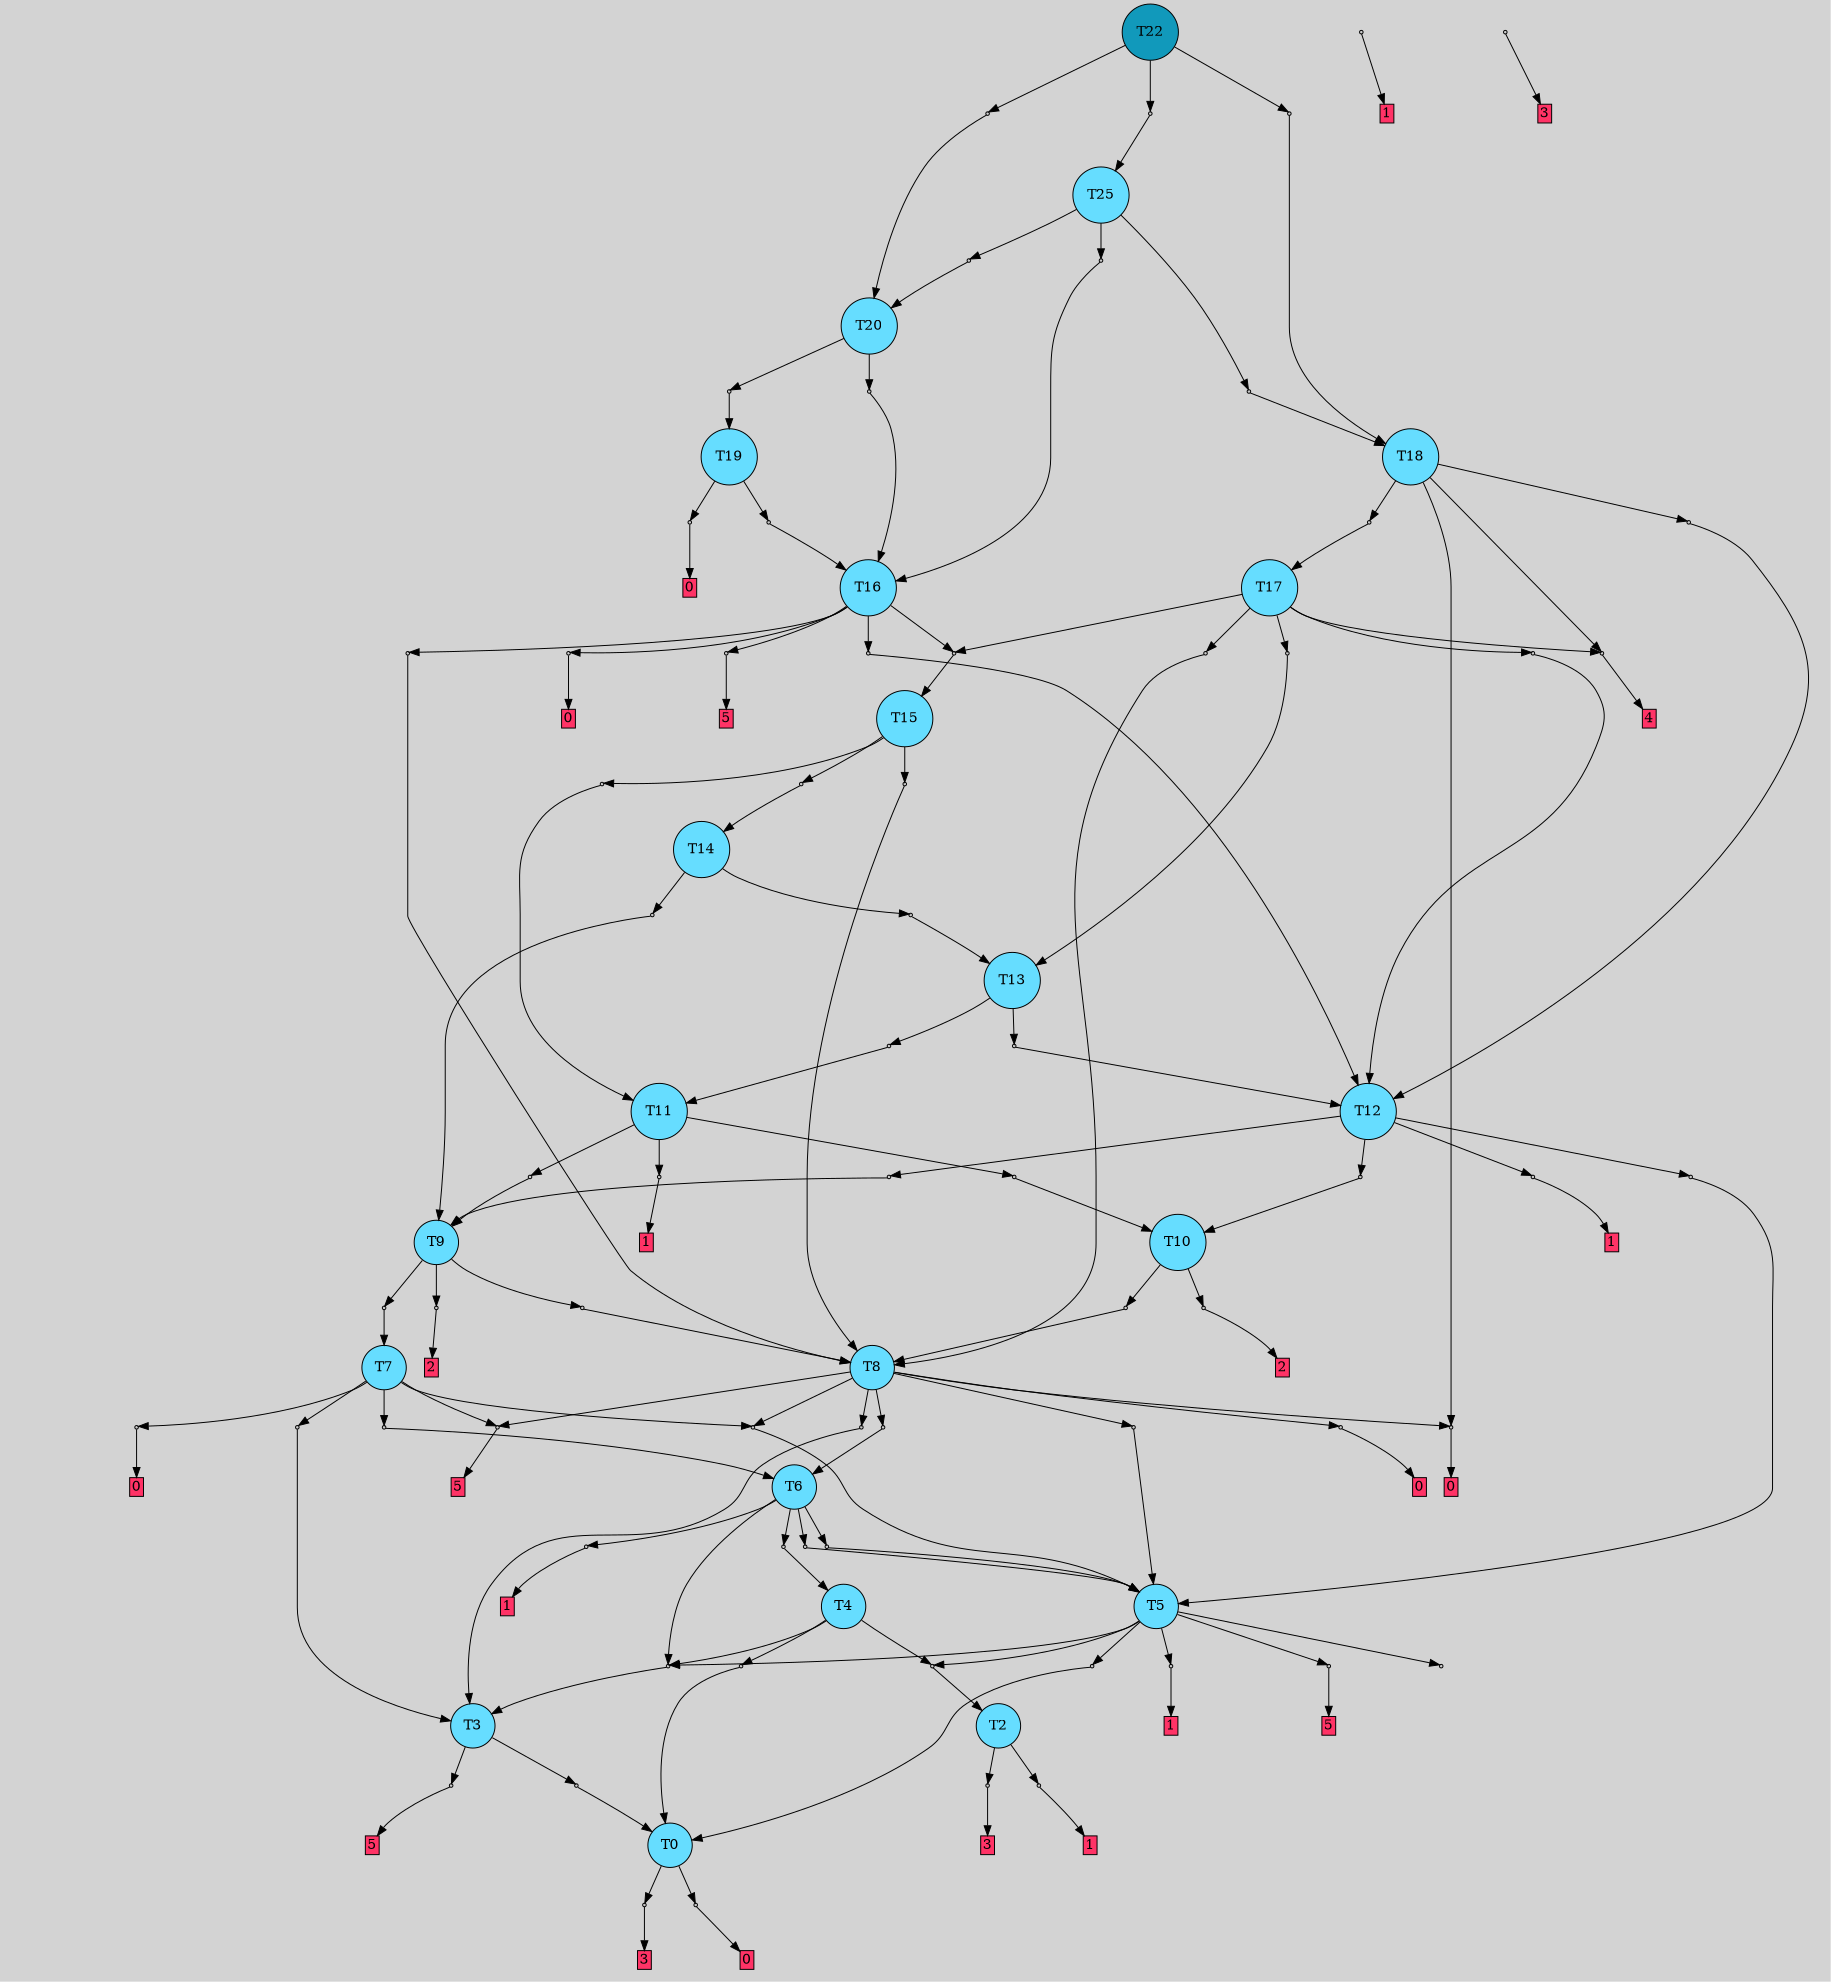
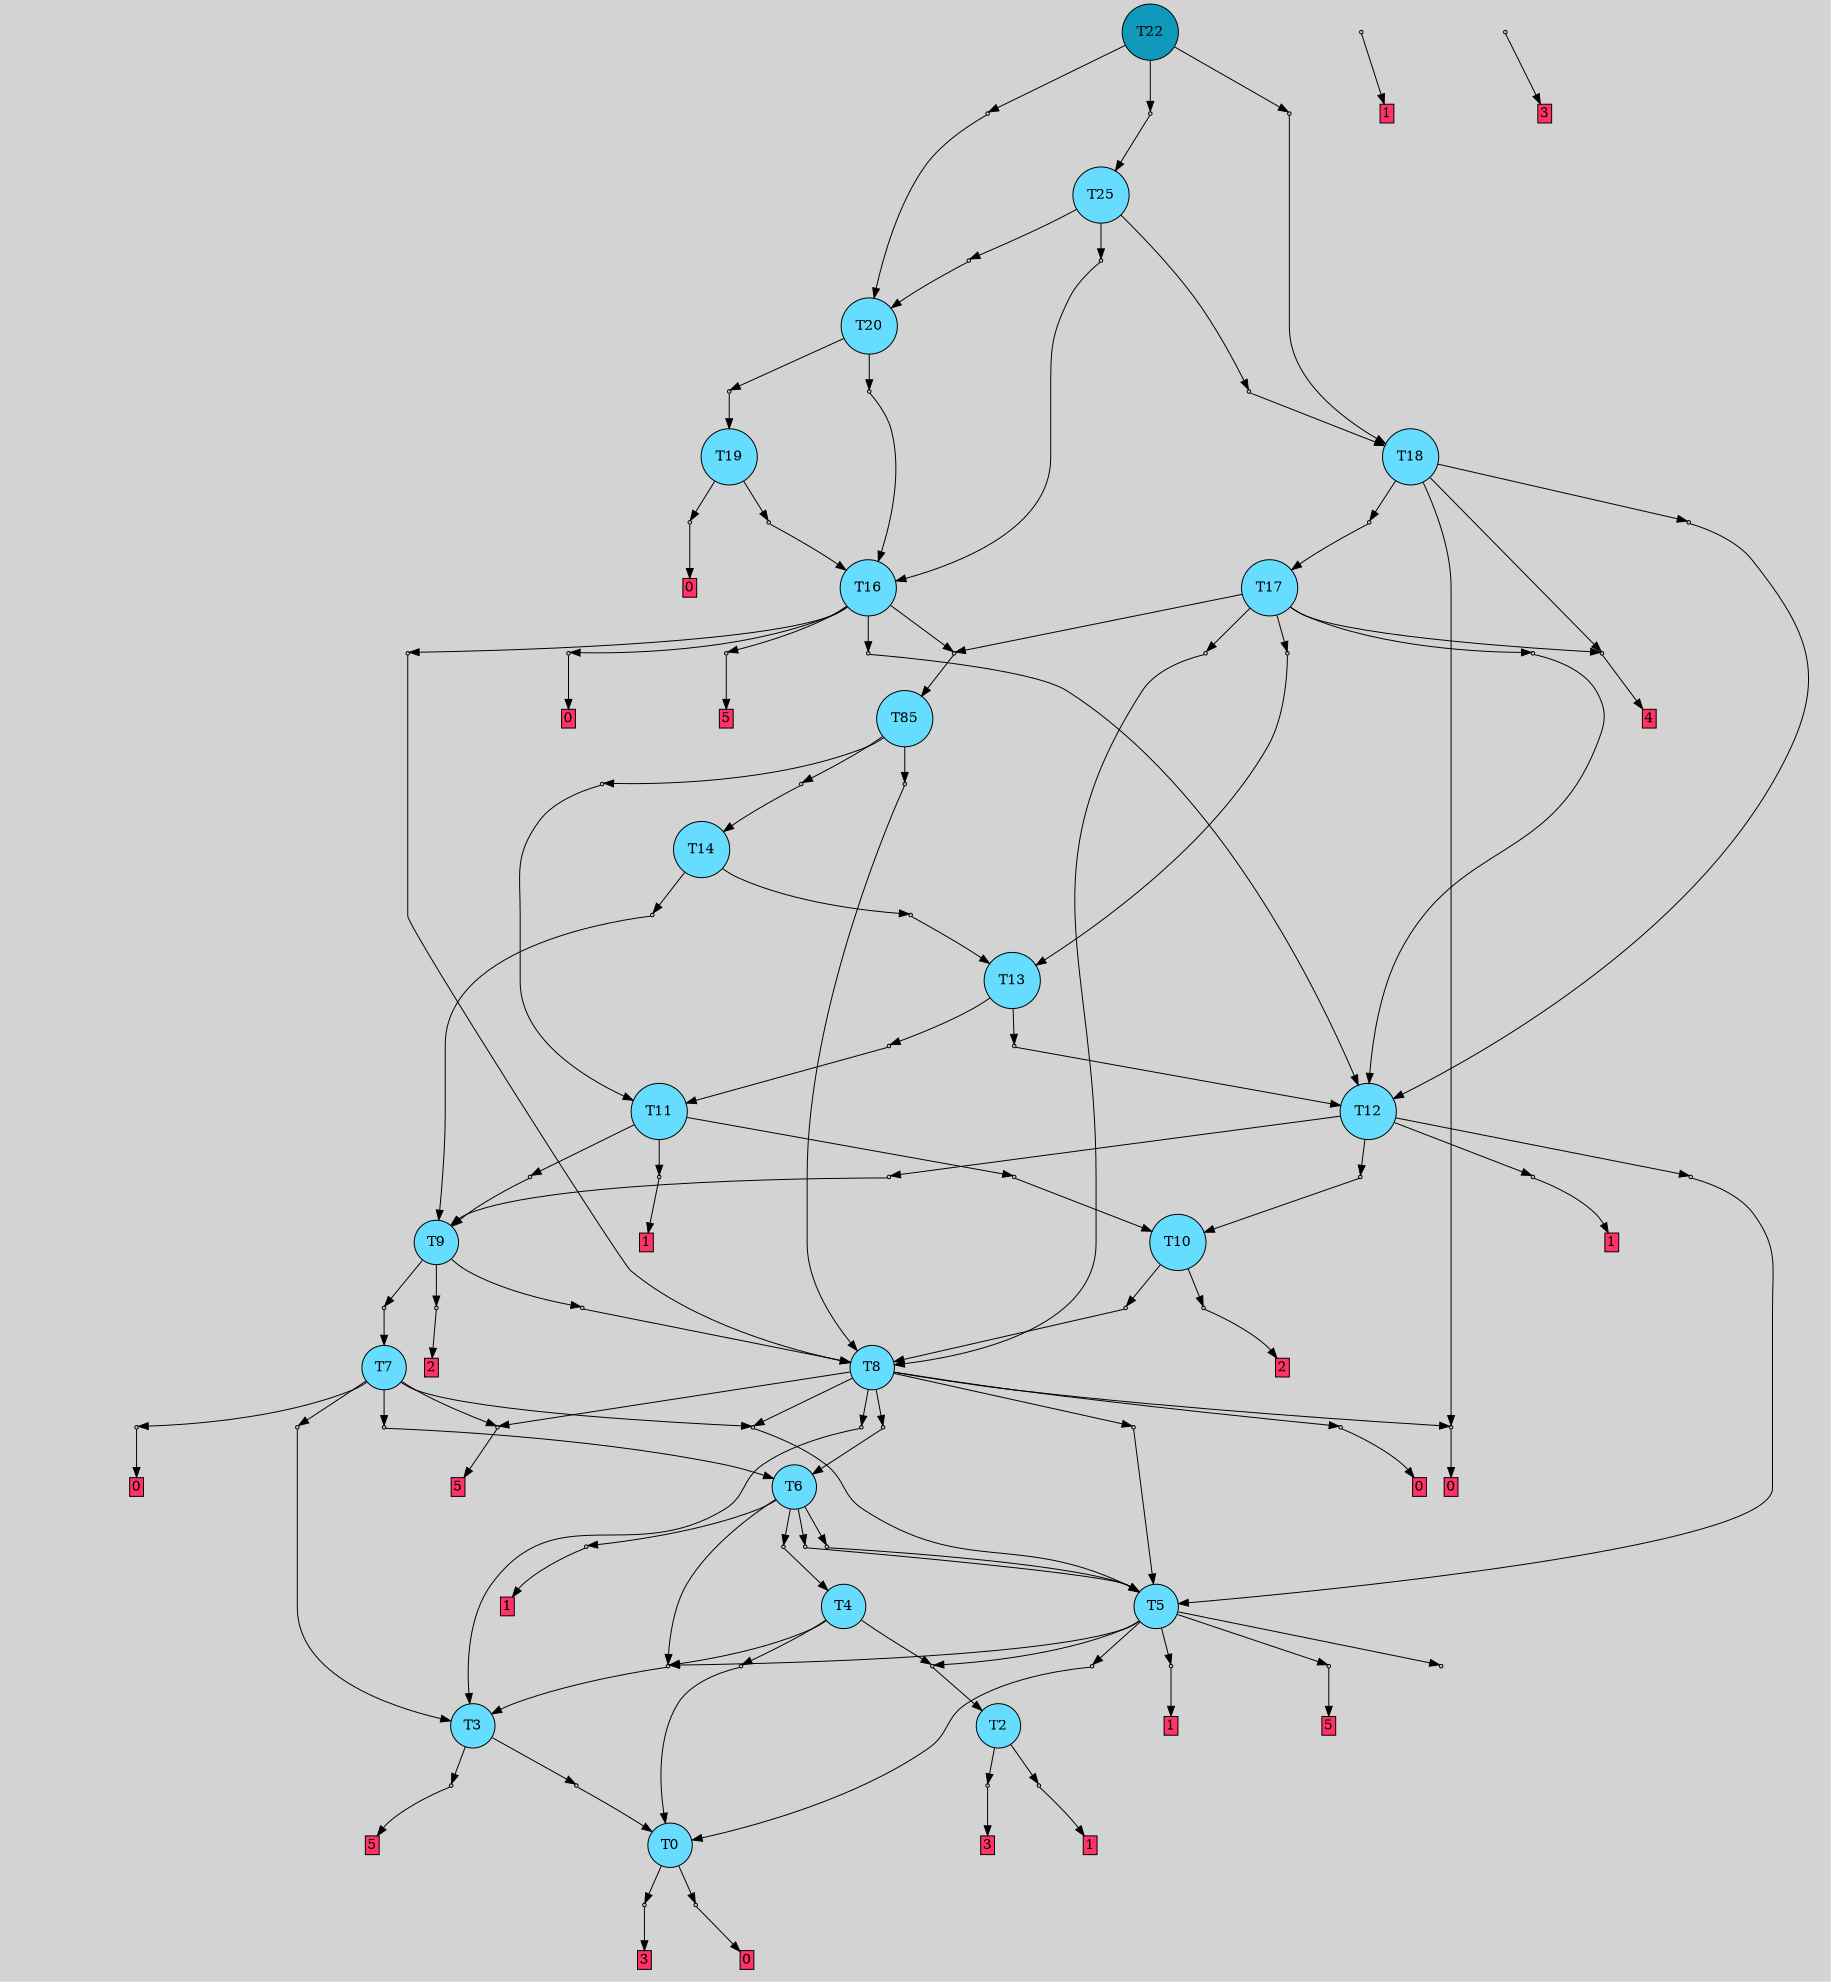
node "T15": label "T15" -> "T85"
